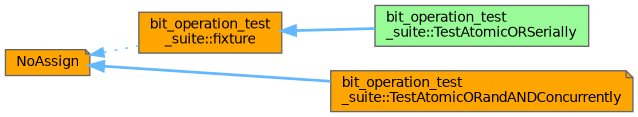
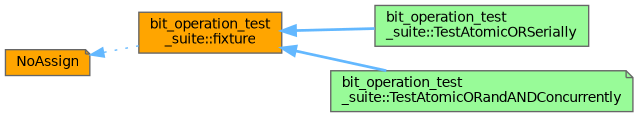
edge "bit_operation_test _suite::TestAtomicORandANDConcurrently" -> "NoAssign": now "bit_operation_test _suite::TestAtomicORandANDConcurrently" -> "bit_operation_test _suite::fixture"
node "bit_operation_test _suite::TestAtomicORandANDConcurrently": fillcolor orange -> palegreen
